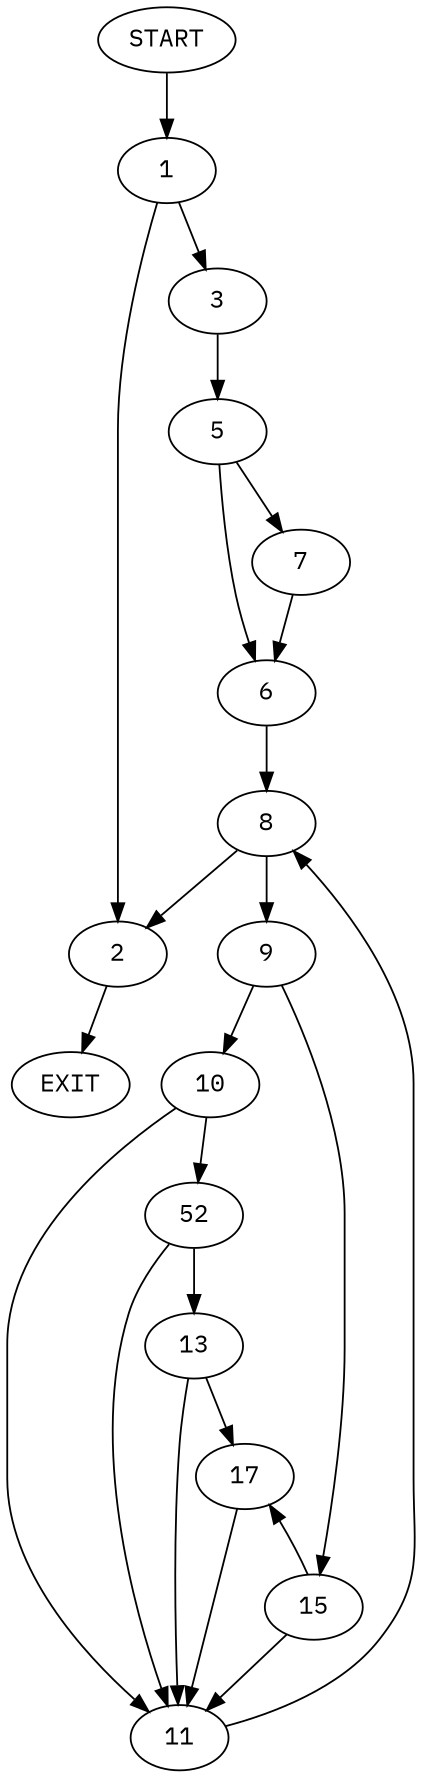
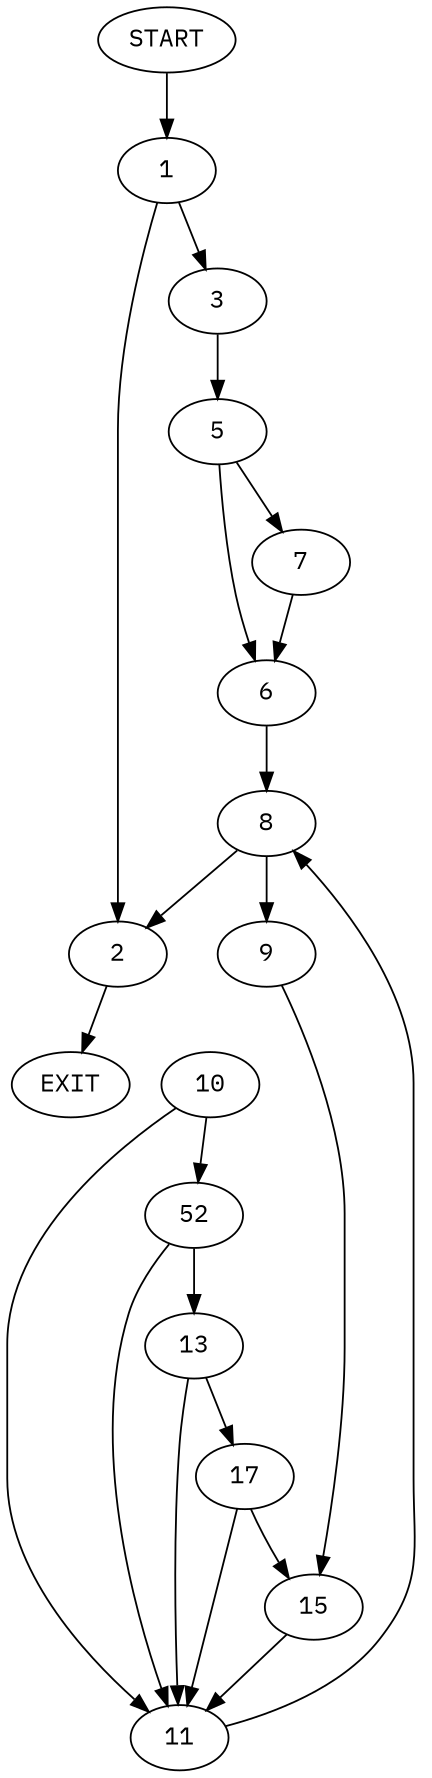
edge "9" -> "10": removed
edge "15" -> "17": reversed
